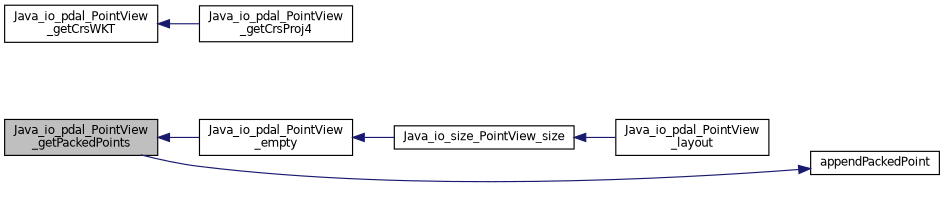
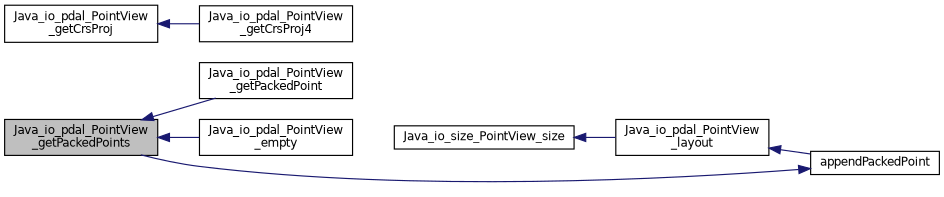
node "Java_io_pdal_PointView _getCrsWKT": label "Java_io_pdal_PointView _getCrsWKT" -> "Java_io_pdal_PointView _getCrsProj"
node "Java_io_pdal_PointView _getPackedPoint": added
edge "Java_io_size_PointView_size" -> "Java_io_pdal_PointView _empty": removed
edge "appendPackedPoint" -> "Java_io_pdal_PointView _layout": added
